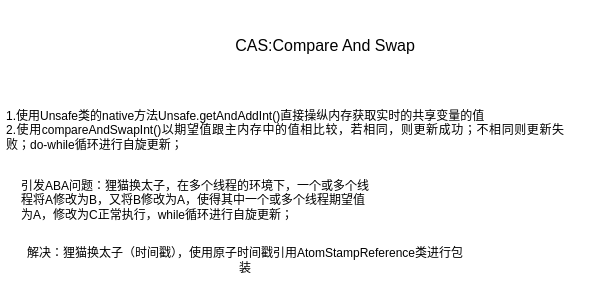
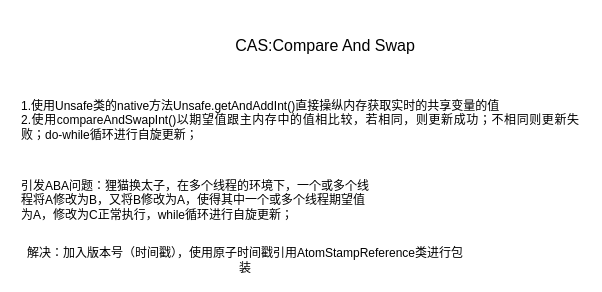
node "1.使用Unsafe类的native方法Unsafe.getAndAddInt()直接操纵内存获取实时的共享变量的值 2.使用compareAndSwapInt()以期望值跟主内存中的值相比较，若相同，则更新成功；不相同则更新失败；do-while循环进行自旋更新；": moved (286, 131) -> (301, 121)
node "解决：狸猫换太子（时间戳），使用原子时间戳引用AtomStampReference类进行包装": label "解决：狸猫换太子（时间戳），使用原子时间戳引用AtomStampReference类进行包装" -> "解决：加入版本号（时间戳），使用原子时间戳引用AtomStampReference类进行包装"
